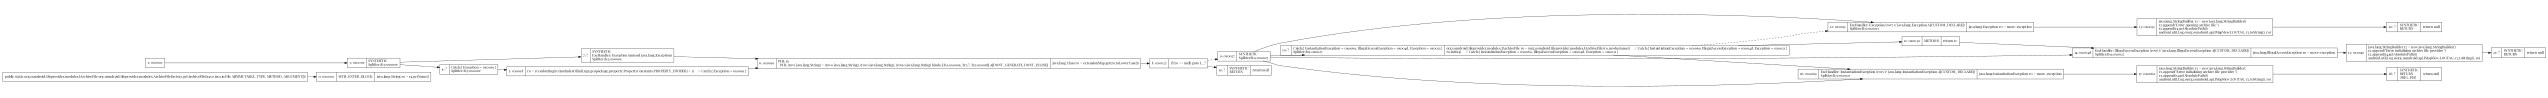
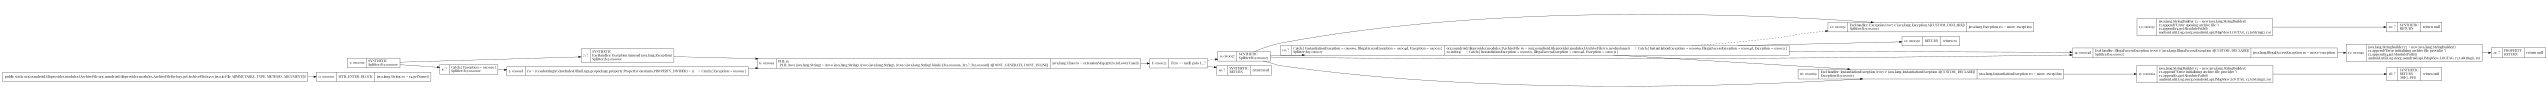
edge "12: 0x0031" -> "13: 0x0032": removed
node "11: 0x0030": text "METHOD" -> "RETURN"
edge "11: 0x0030" -> "14: 0x004d": now "10: ?" -> "14: 0x004d"
node "21: ?": text "SYNTHETIC" -> "PROPERTY"
node "2: 0x000c": removed
node "16: 0x0069": text "Splitter:B:9:0x0027" -> "Exception:B:9:0x0027"
